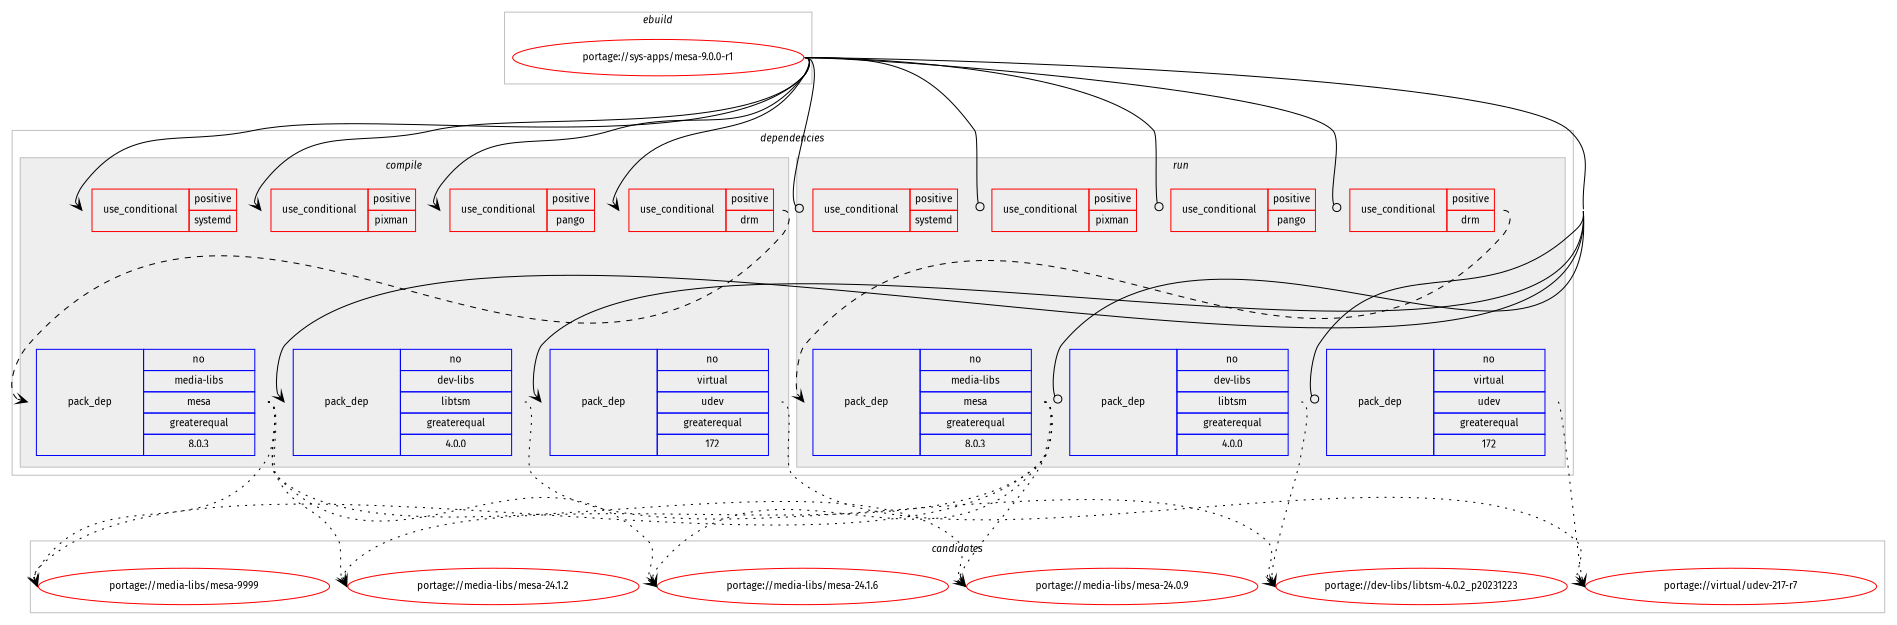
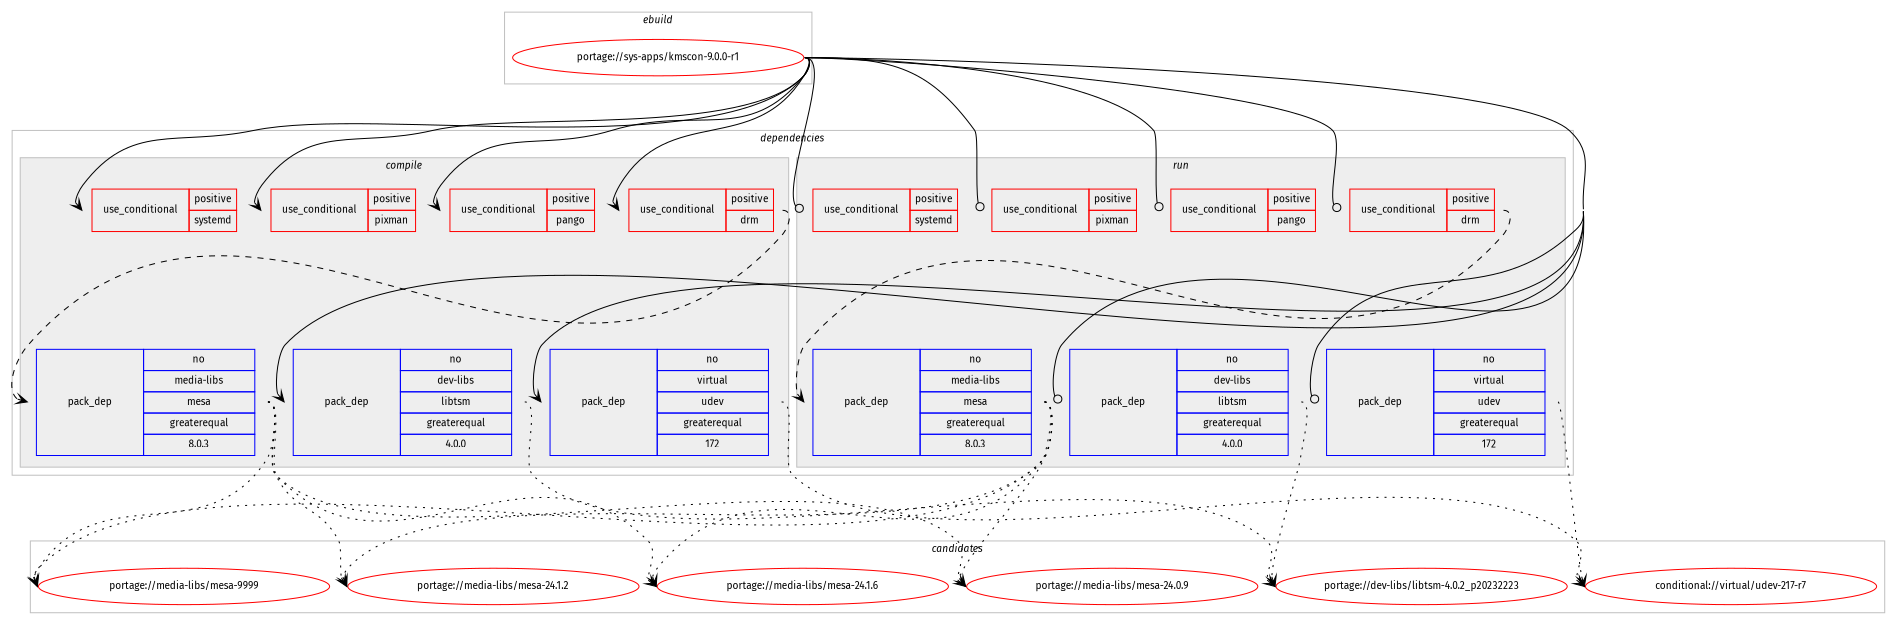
node "portage://sys-apps/mesa-9.0.0-r1": label "portage://sys-apps/mesa-9.0.0-r1" -> "portage://sys-apps/kmscon-9.0.0-r1"
node "portage://dev-libs/libtsm-4.0.2_p20231223": label "portage://dev-libs/libtsm-4.0.2_p20231223" -> "portage://dev-libs/libtsm-4.0.2_p20232223"
node "portage://virtual/udev-217-r7": label "portage://virtual/udev-217-r7" -> "conditional://virtual/udev-217-r7"
